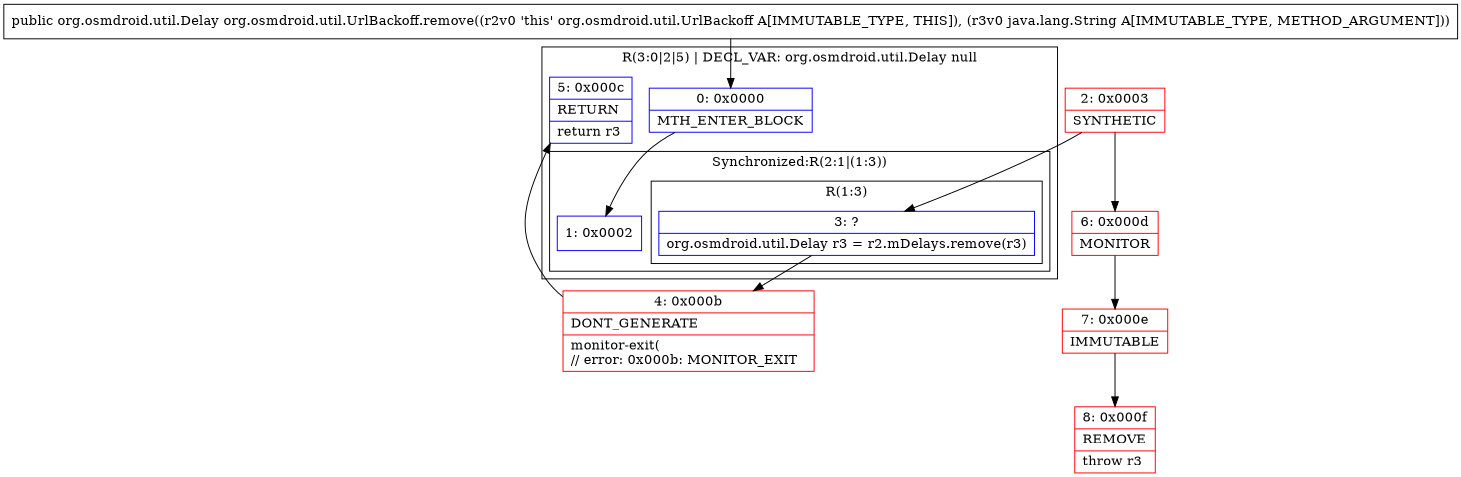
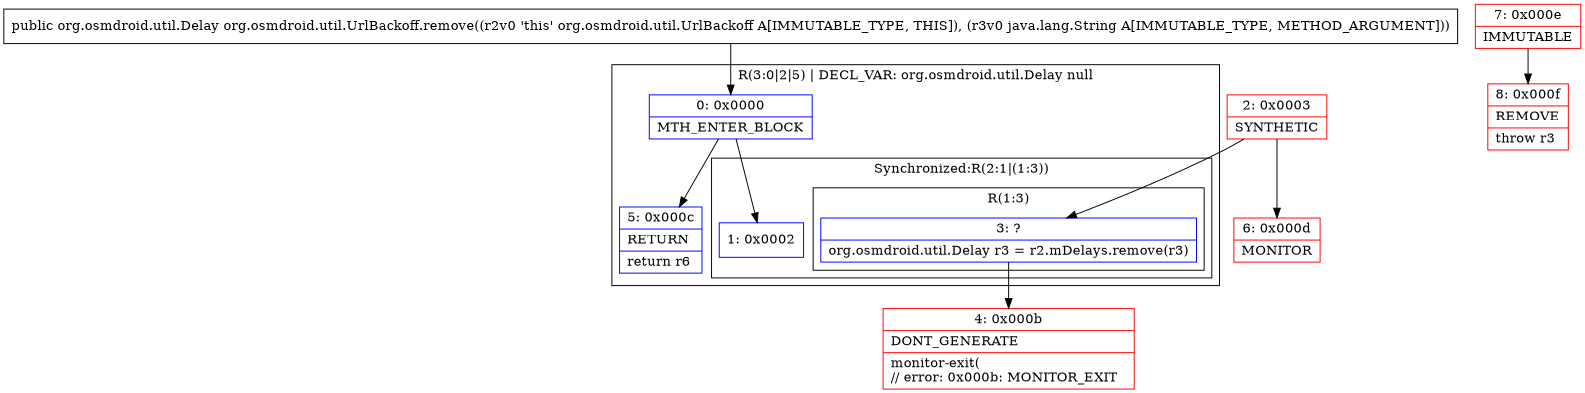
node "5: 0x000c": text "return r3" -> "return r6"
edge "4: 0x000b" -> "5: 0x000c": now "0: 0x0000" -> "5: 0x000c"
edge "6: 0x000d" -> "7: 0x000e": removed
